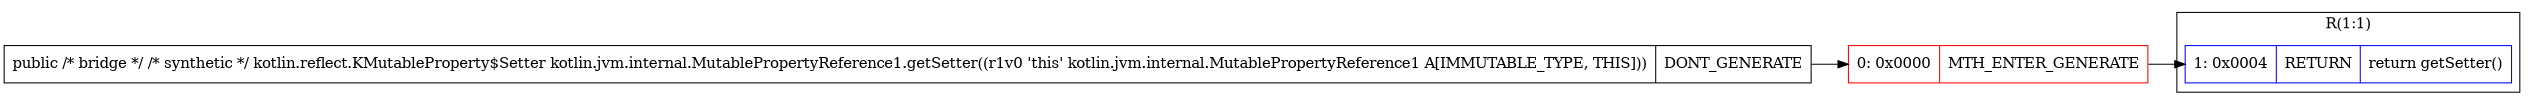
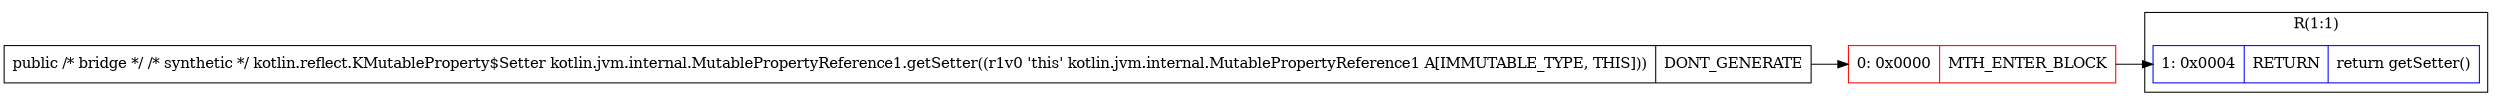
node "0: 0x0000": text "MTH_ENTER_GENERATE" -> "MTH_ENTER_BLOCK"
